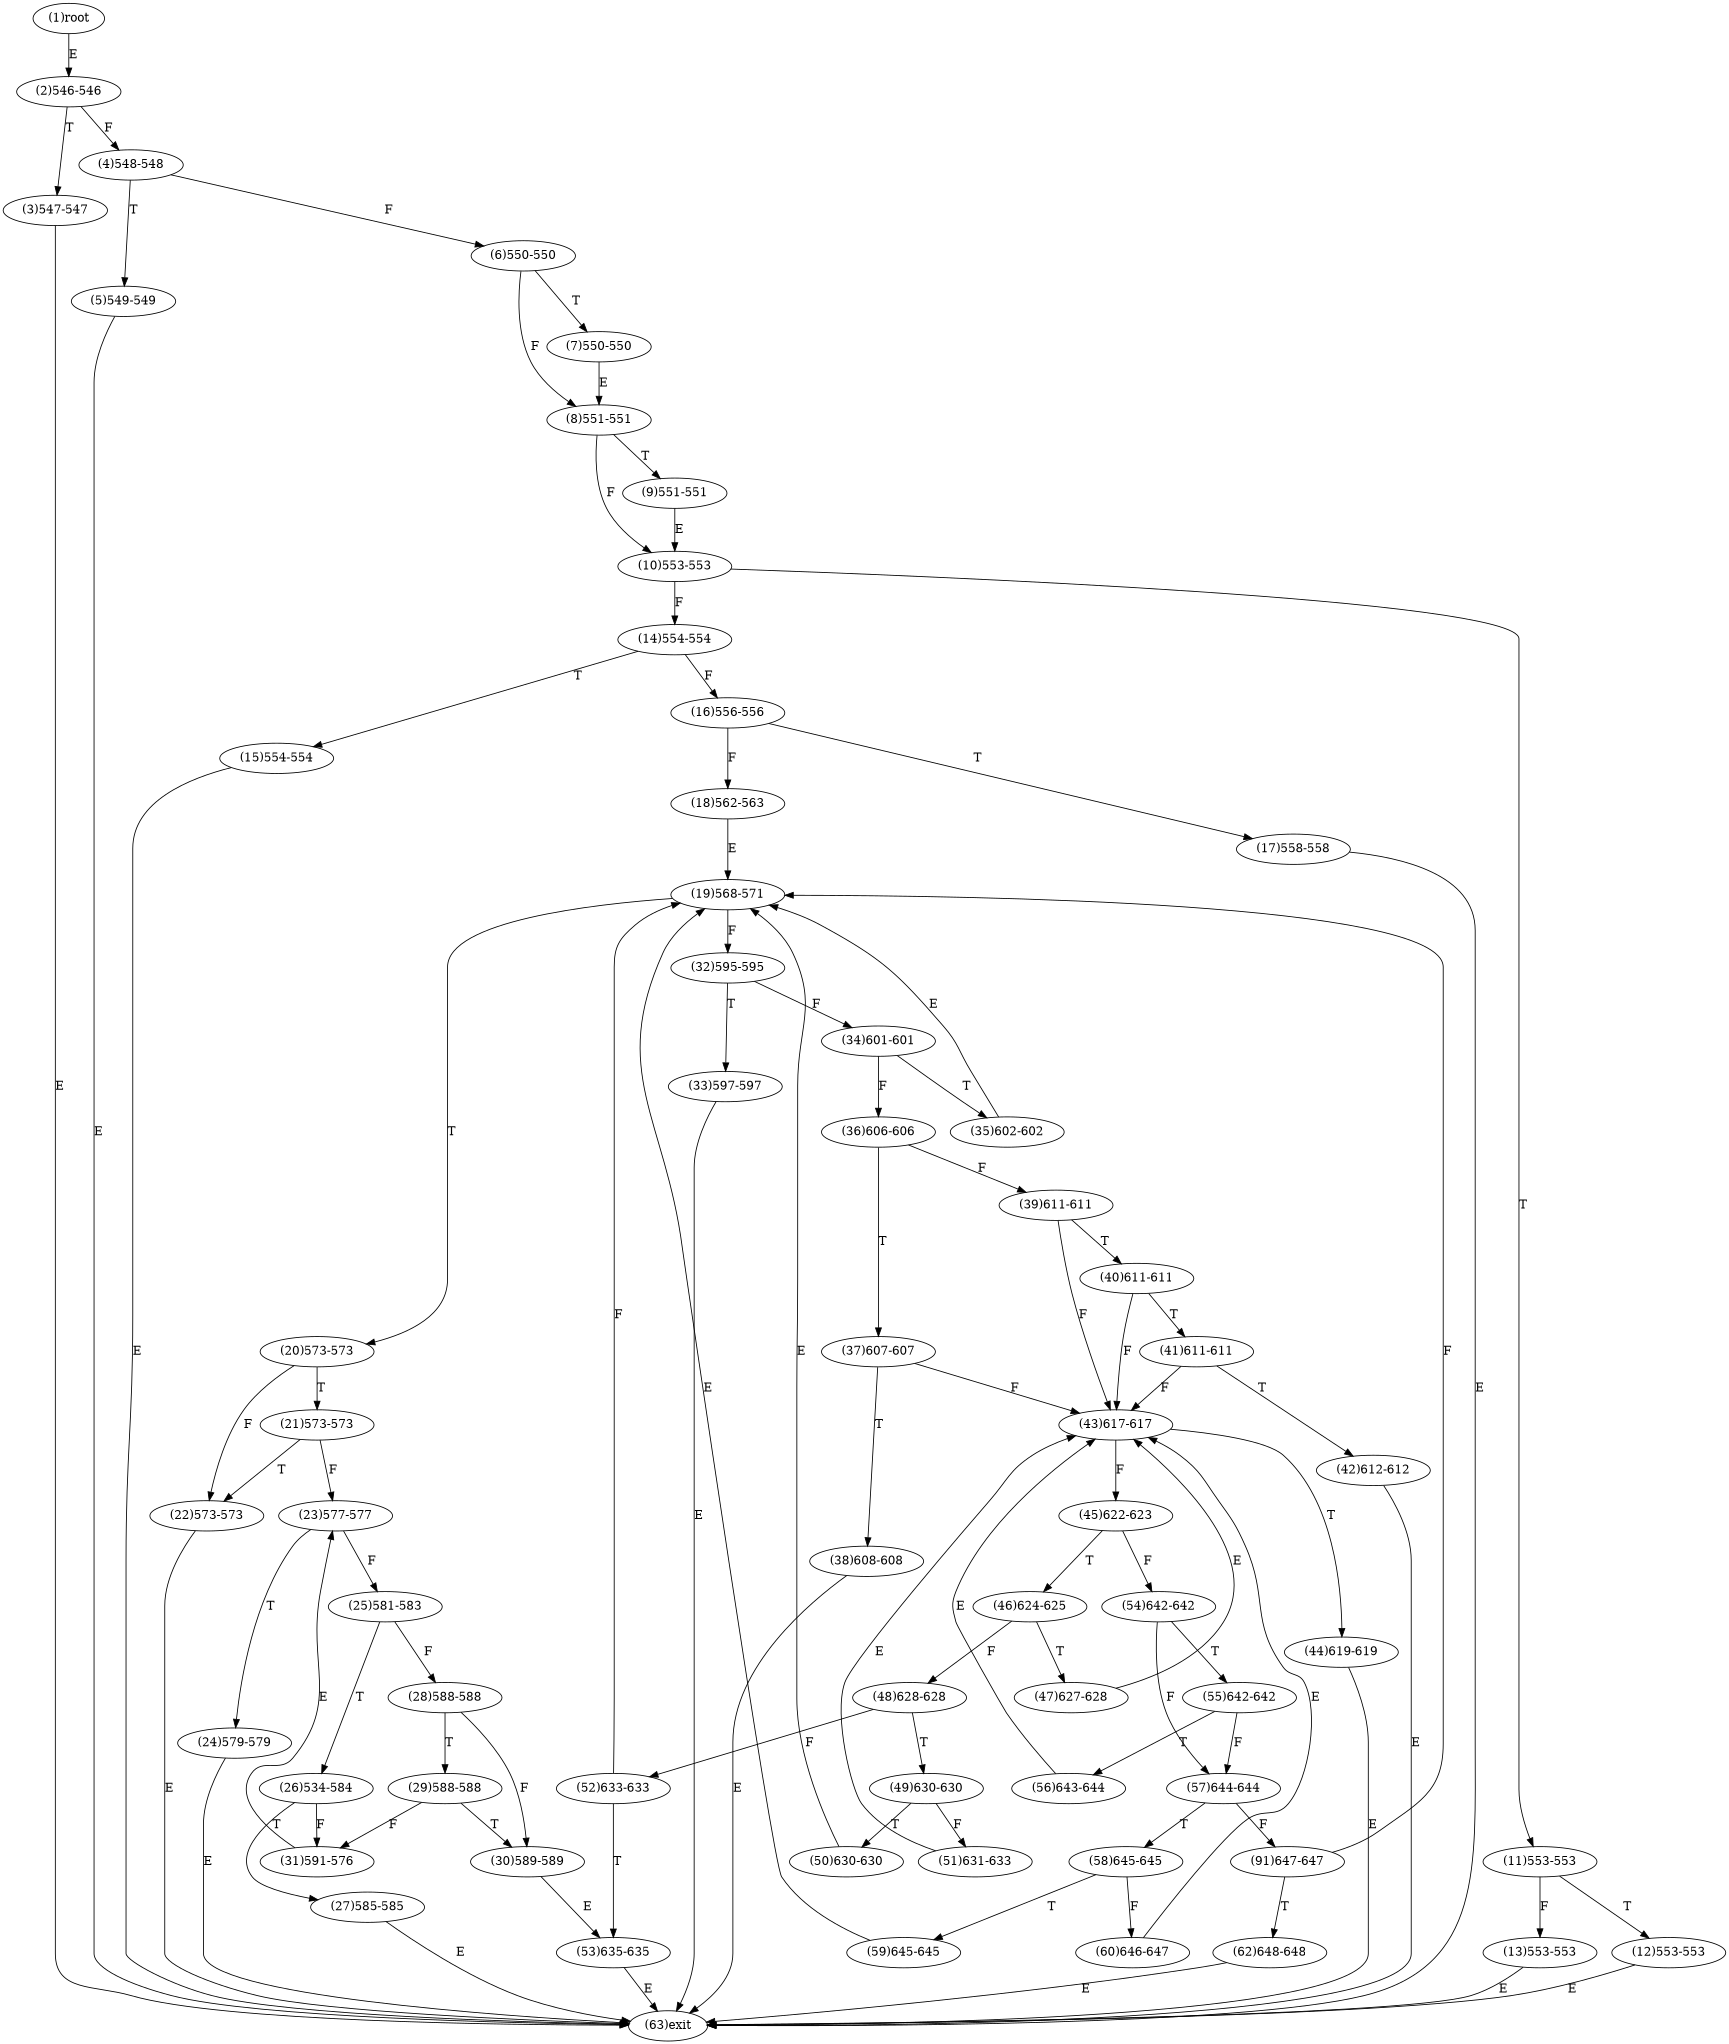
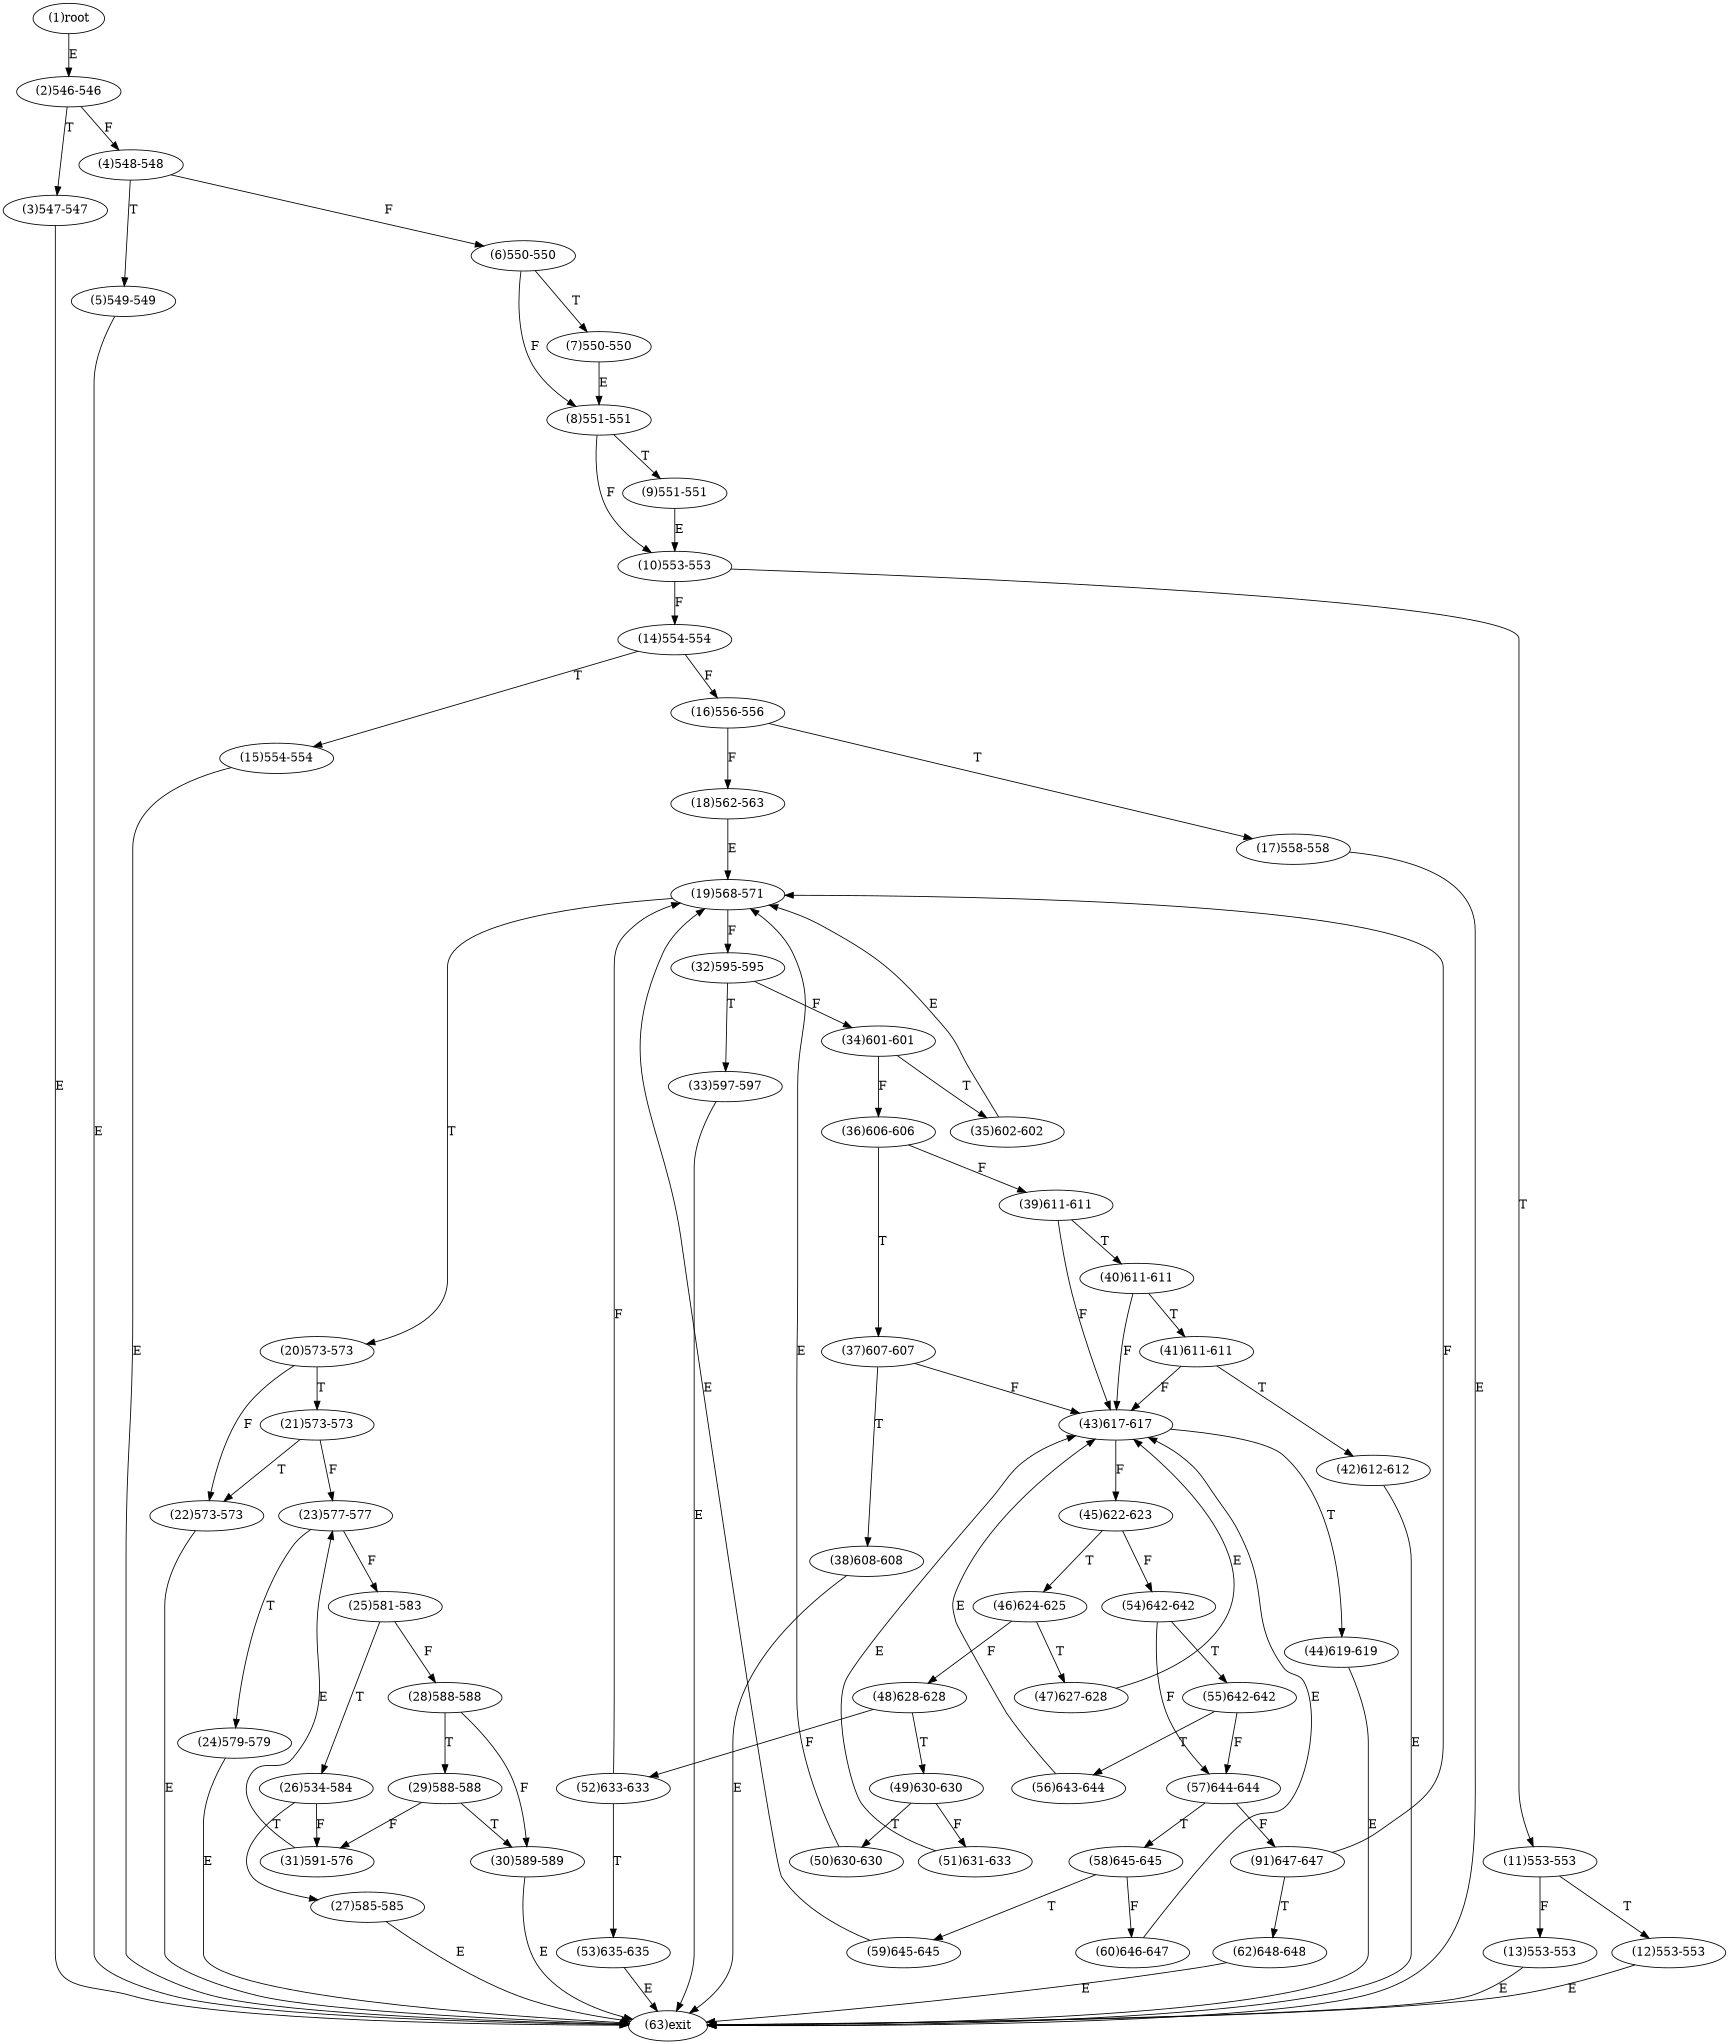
edge "(30)589-589" -> "(53)635-635": now "(30)589-589" -> "(63)exit"
